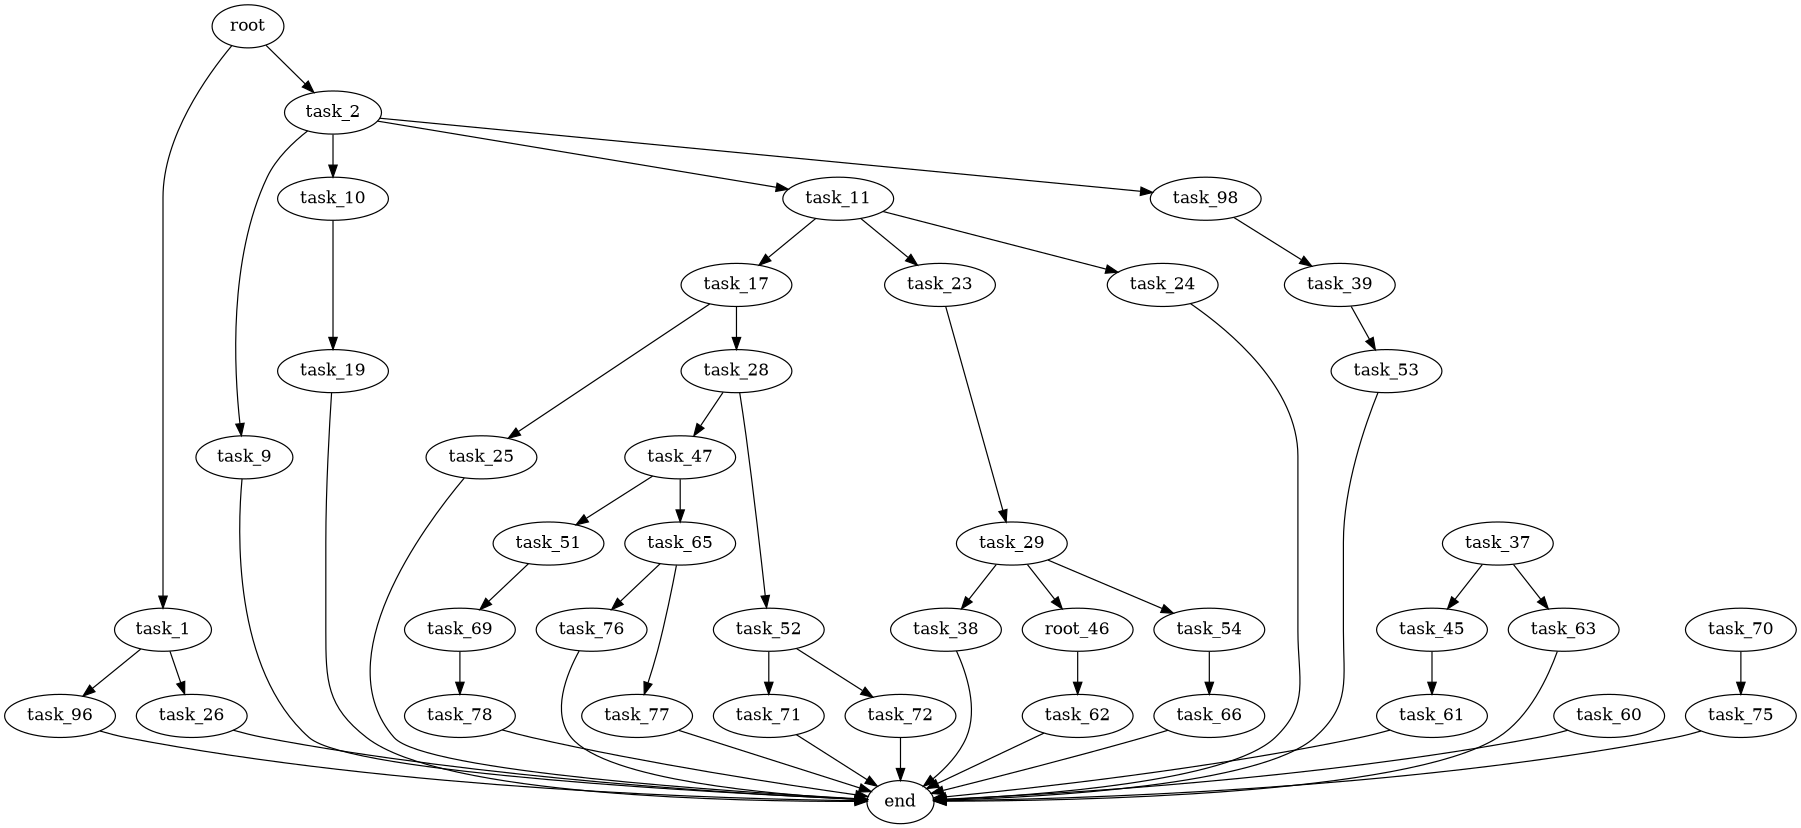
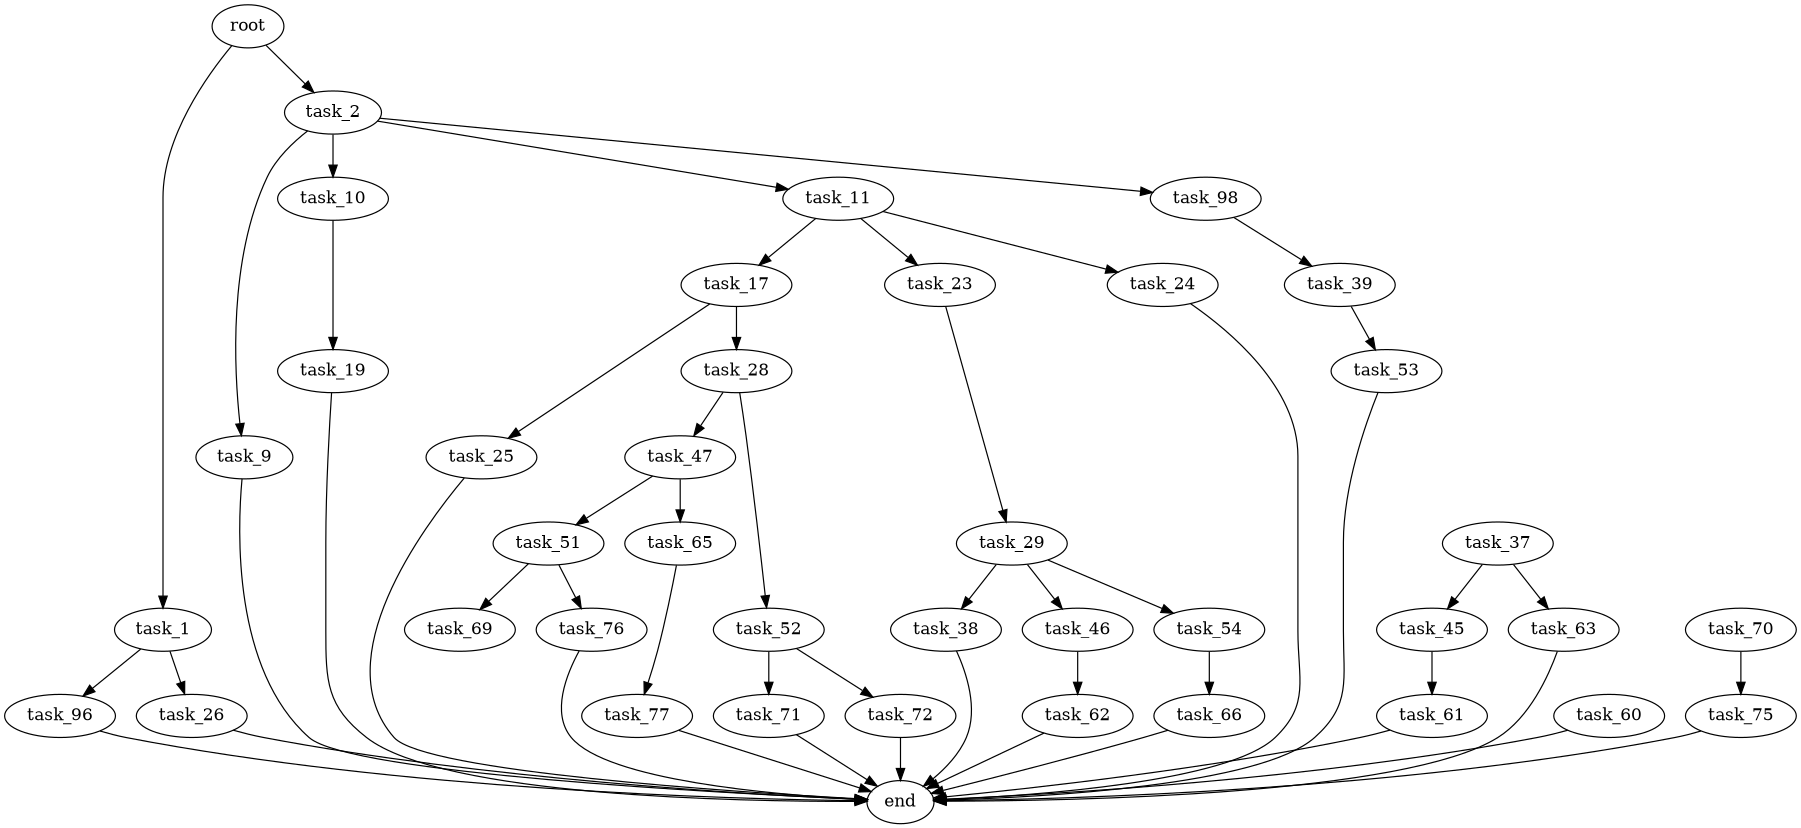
edge "task_65" -> "task_76": now "task_51" -> "task_76"
node "root_46": label "root_46" -> "task_46"
node "task_78": removed
